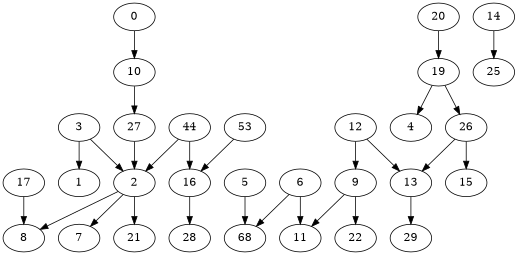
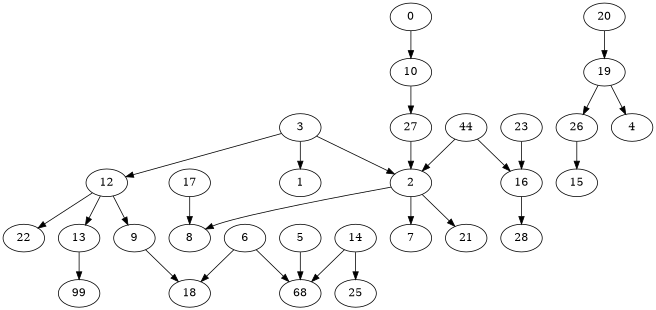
node "53": label "53" -> "23"
edge "26" -> "13": removed
edge "3" -> "12": added
edge "9" -> "22": now "12" -> "22"
node "11": label "11" -> "18"
node "29": label "29" -> "99"
edge "14" -> "68": added
